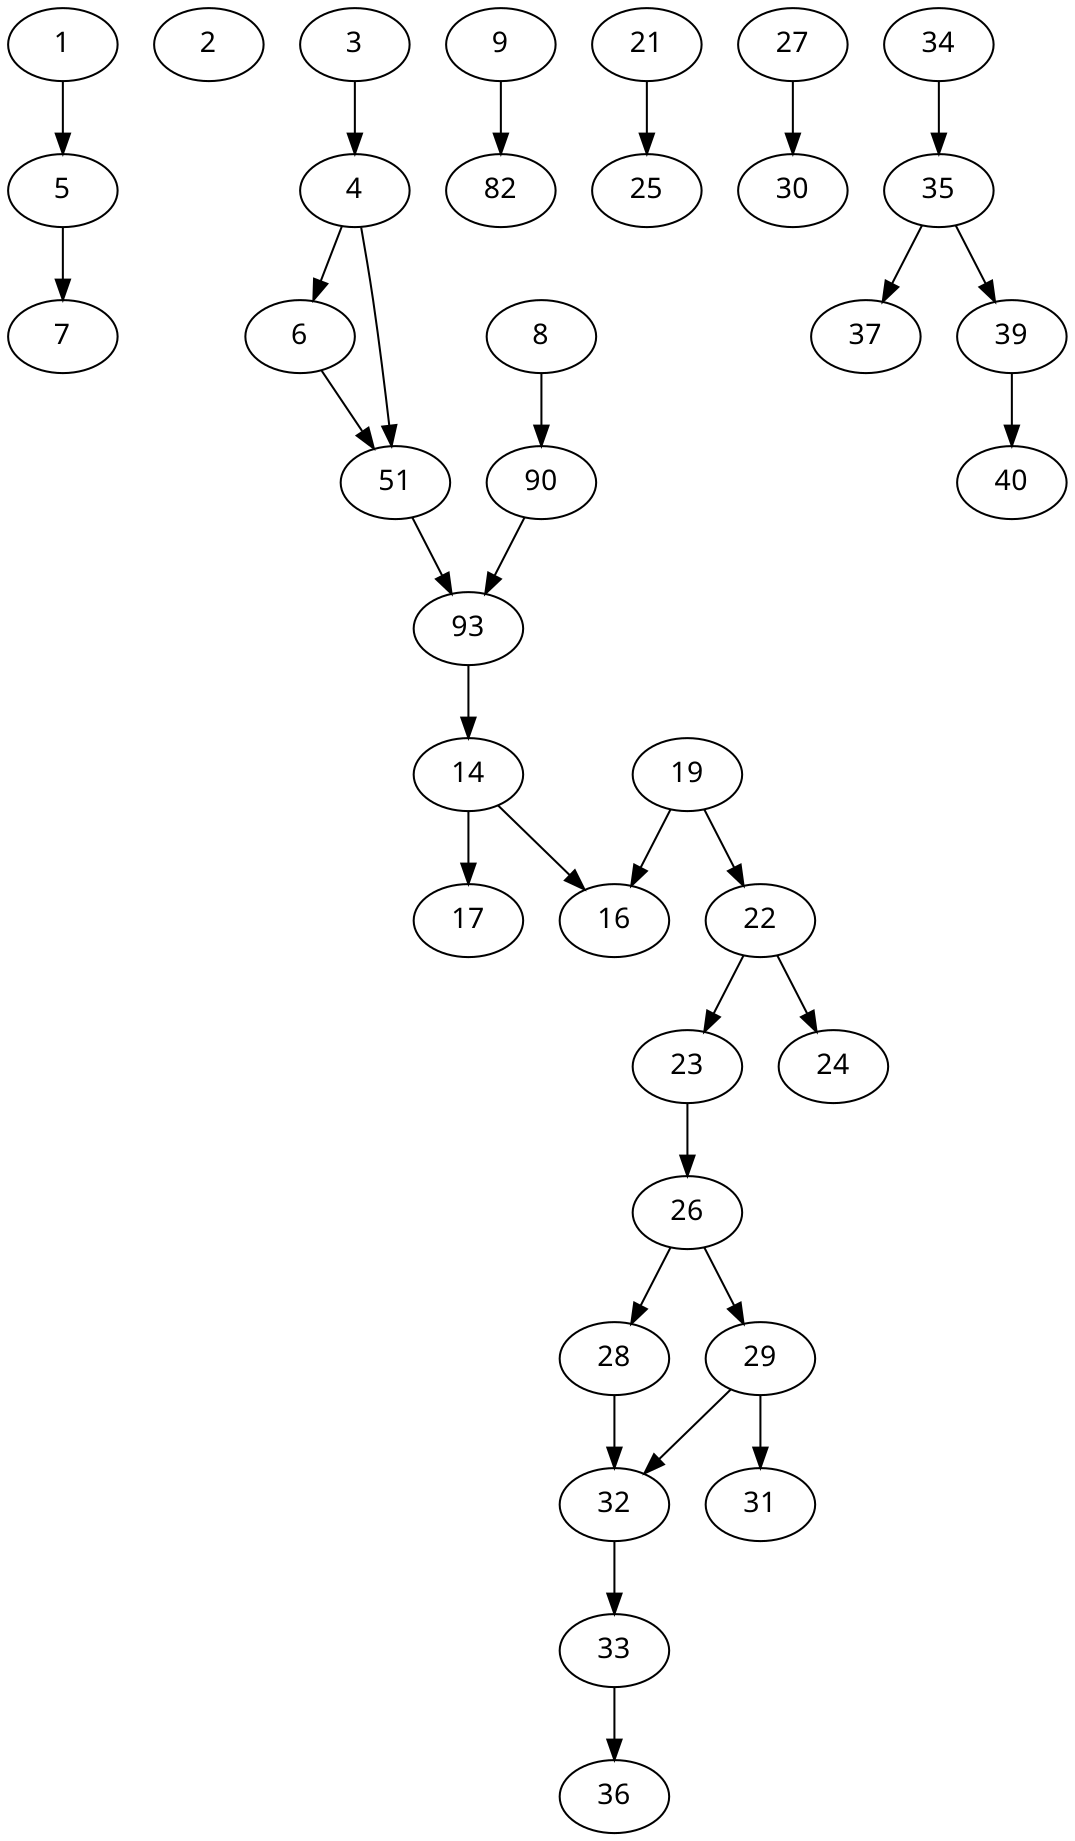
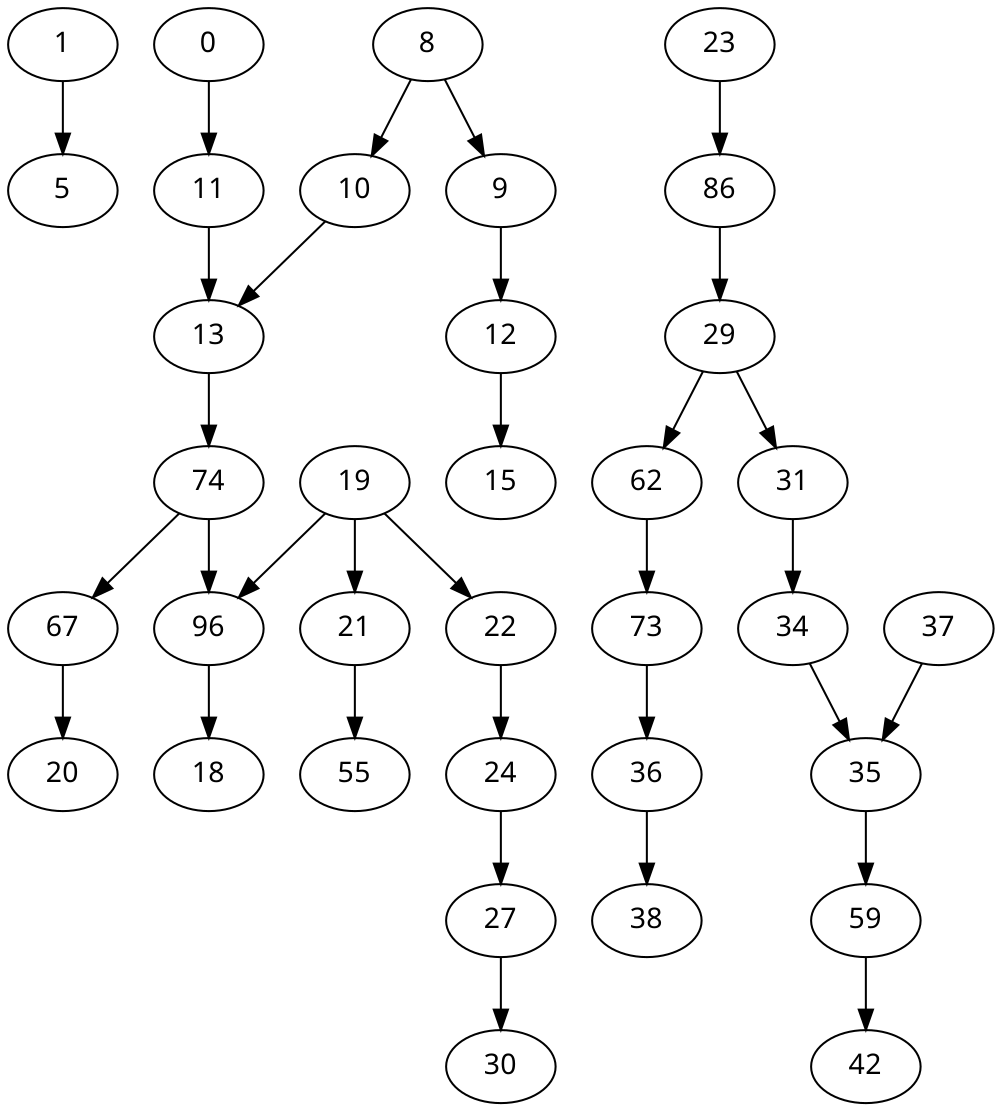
node "2": removed
node "3": removed
edge "8" -> "9": added
node "4": label "4" -> "0"
node "82": label "82" -> "12"
node "25": label "25" -> "55"
edge "35" -> "37": reversed
node "7": removed
node "6": removed
node "39": label "39" -> "59"
node "51": label "51" -> "11"
node "15": added
node "90": label "90" -> "10"
node "40": label "40" -> "42"
edge "19" -> "21": added
edge "31" -> "34": added
node "93": label "93" -> "13"
node "20": added
node "18": added
node "14": label "14" -> "74"
edge "24" -> "27": added
node "17": label "17" -> "67"
node "16": label "16" -> "96"
node "38": added
edge "22" -> "23": removed
node "26": label "26" -> "86"
node "28": removed
node "32": label "32" -> "62"
node "33": label "33" -> "73"
